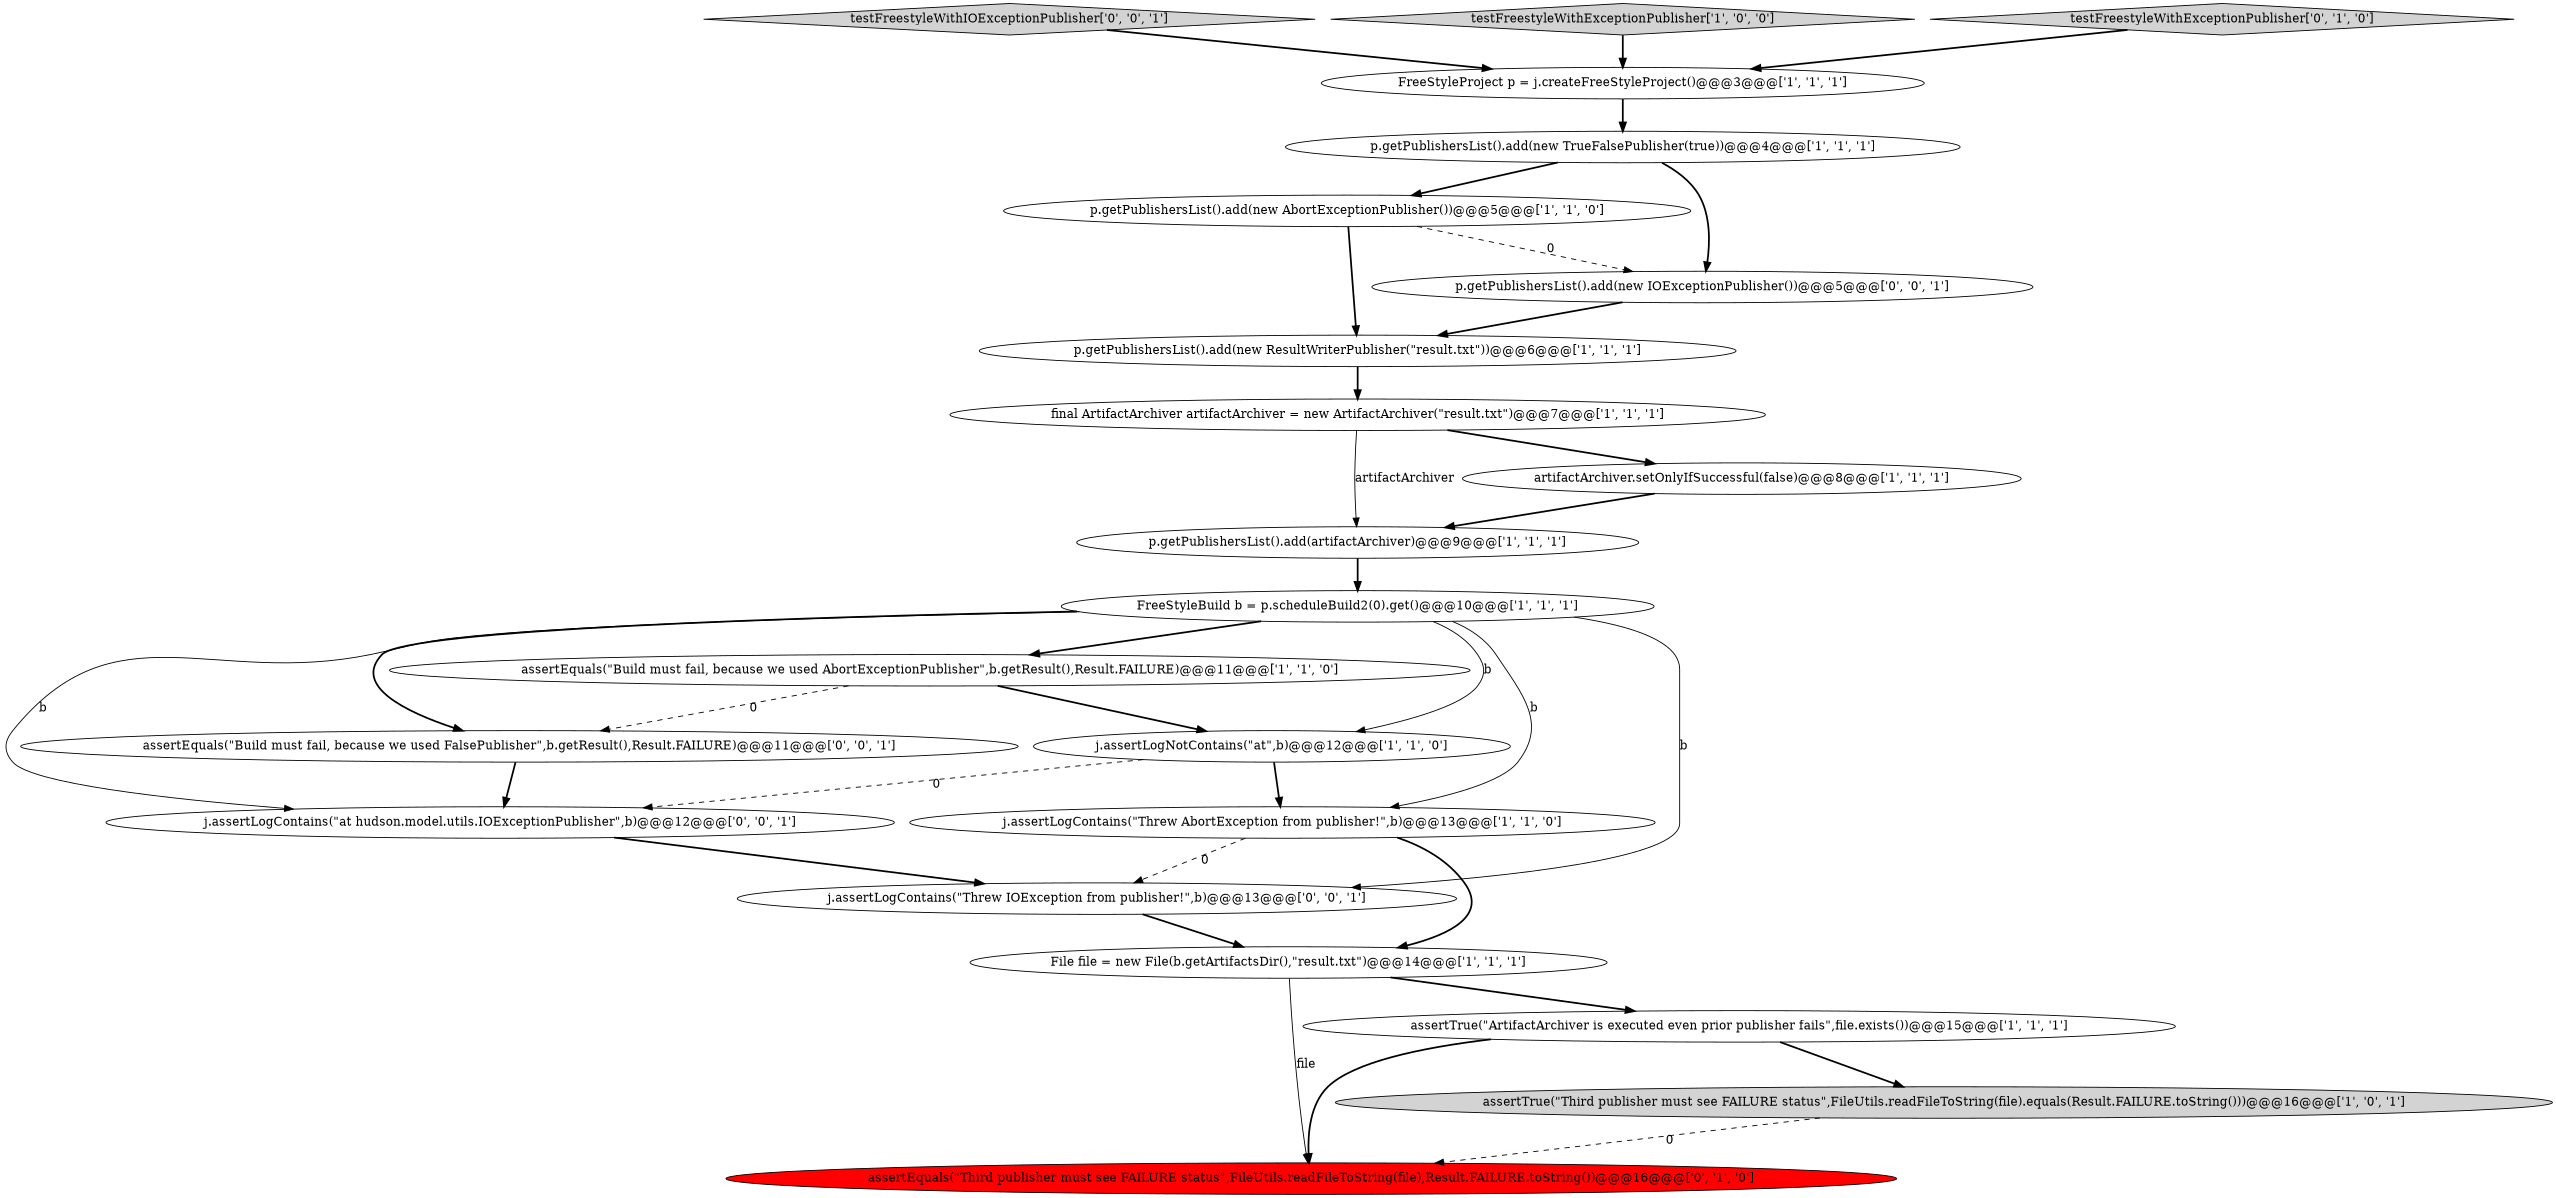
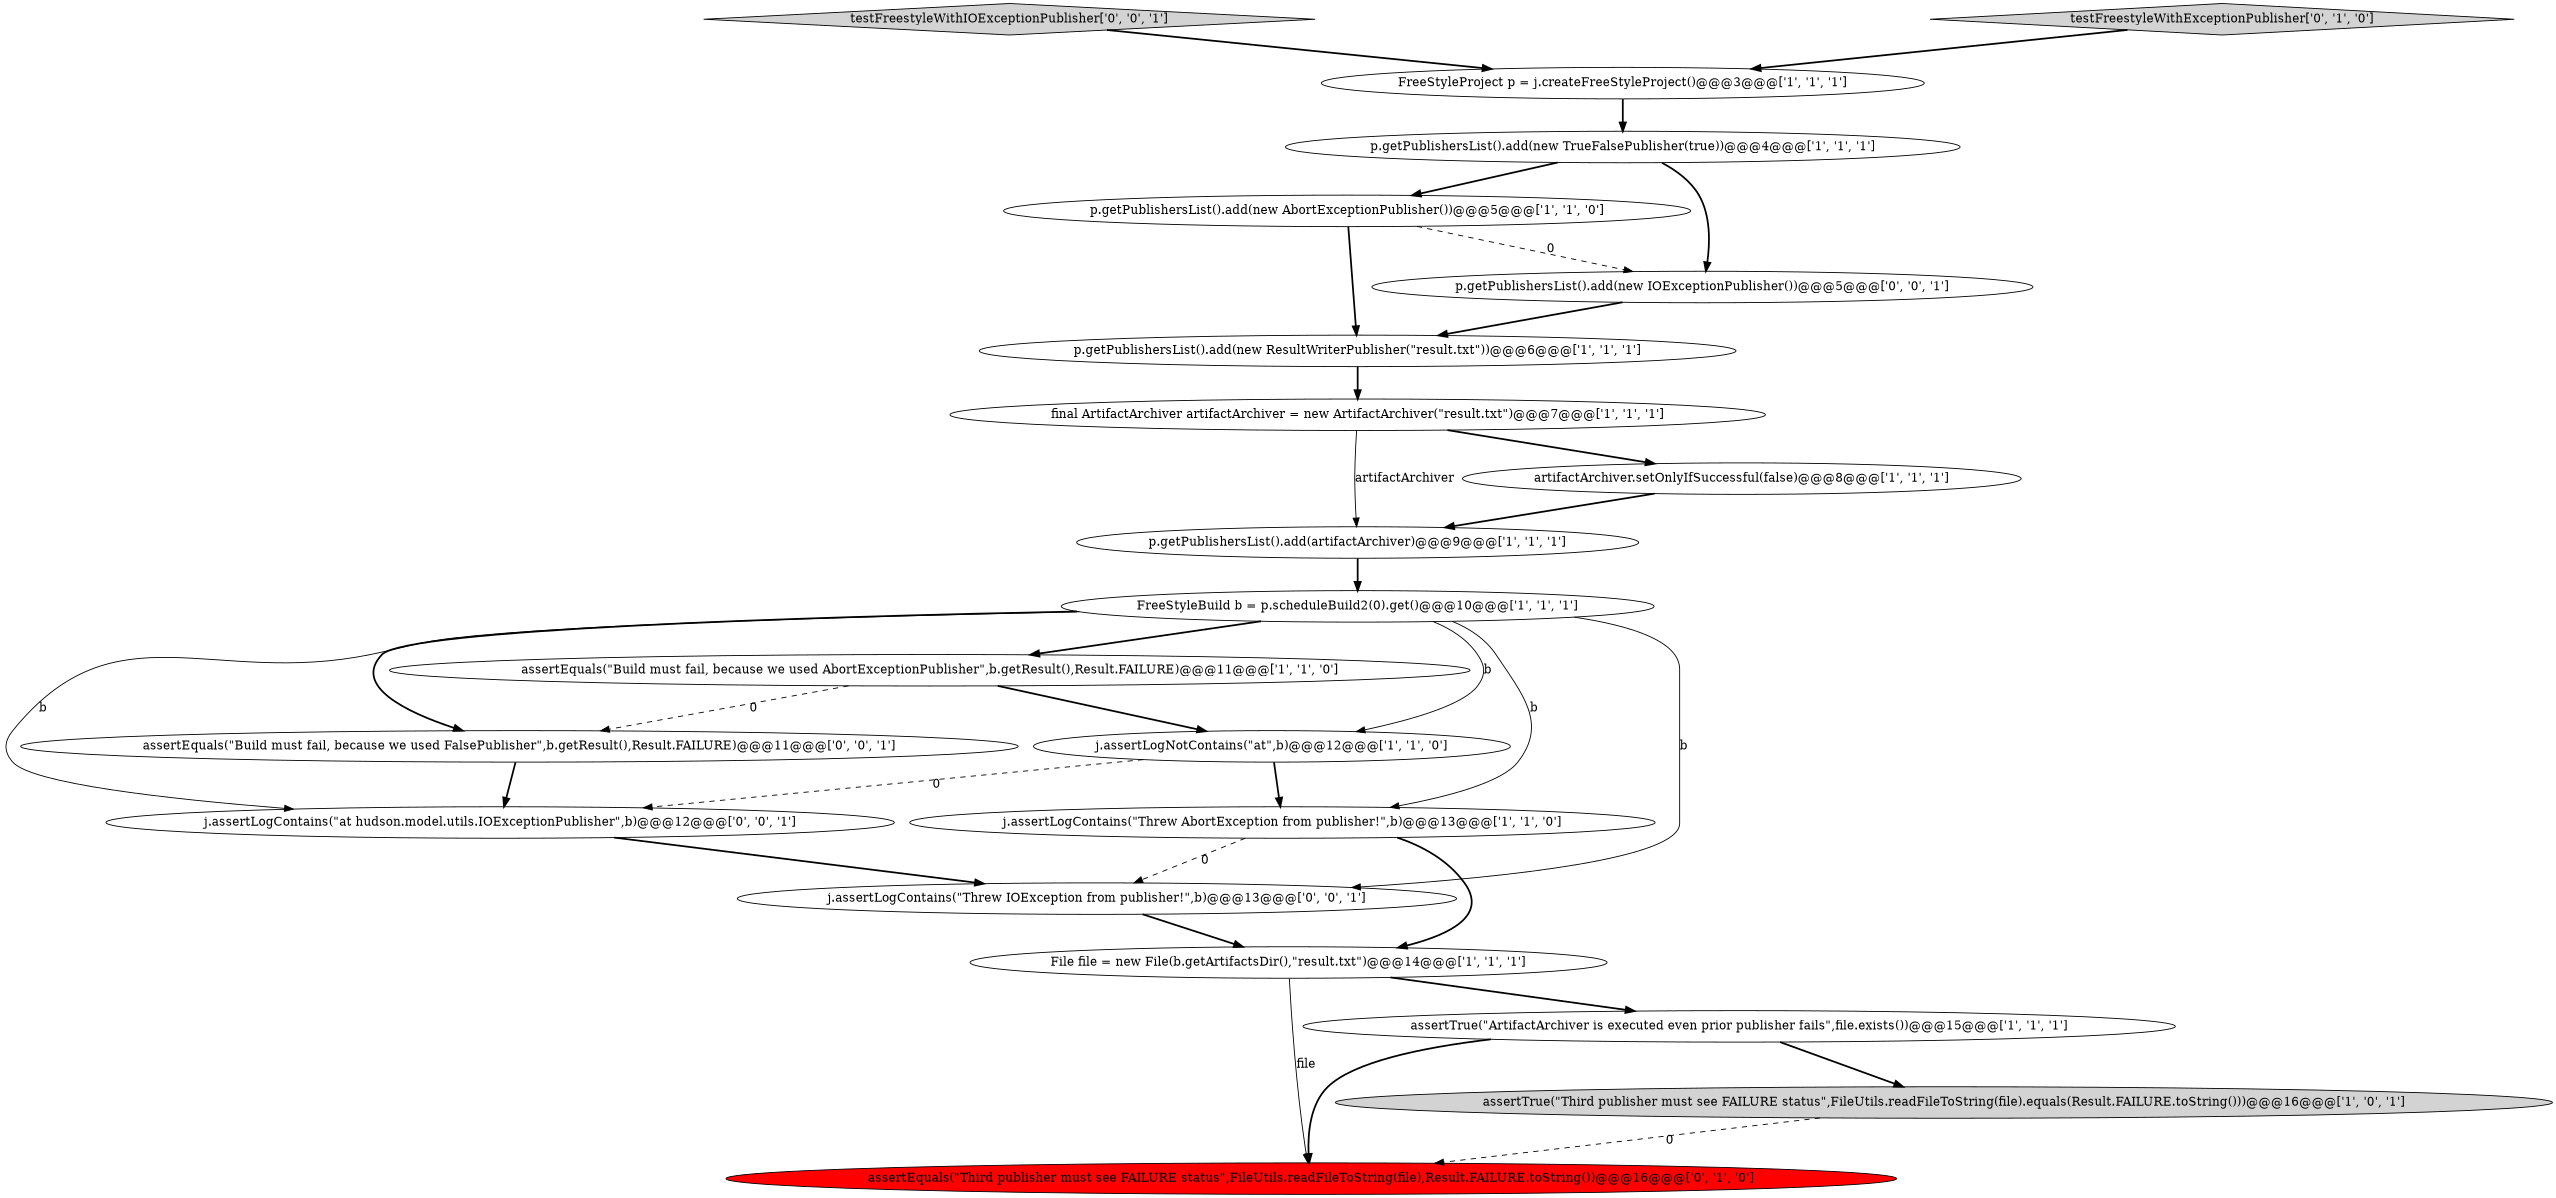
node "testFreestyleWithExceptionPublisher['1', '0', '0']": removed
